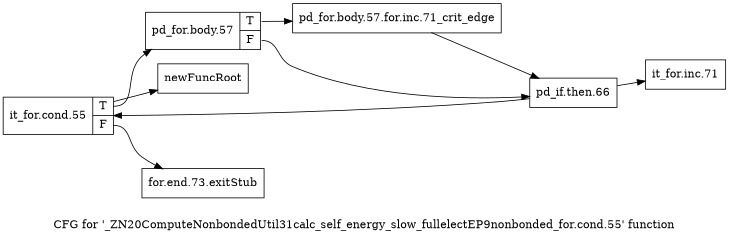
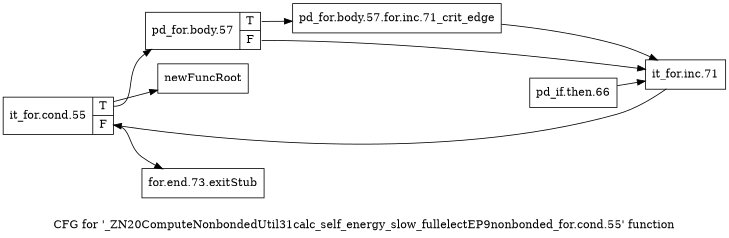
edge "pd_for.body.57.for.inc.71_crit_edge" -> "pd_if.then.66": now "pd_for.body.57.for.inc.71_crit_edge" -> "it_for.inc.71"
edge "pd_for.body.57" -> "pd_if.then.66": now "pd_for.body.57" -> "it_for.inc.71"
edge "pd_if.then.66" -> "it_for.cond.55": now "it_for.inc.71" -> "it_for.cond.55"
